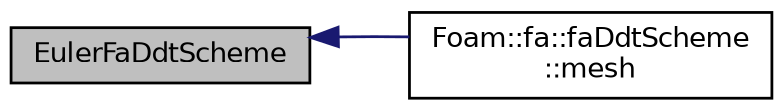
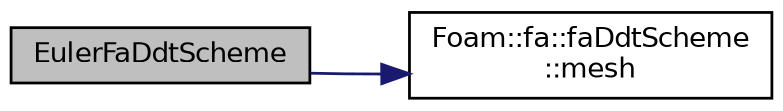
edge "Foam::fa::faDdtScheme ::mesh" -> "EulerFaDdtScheme": reversed
